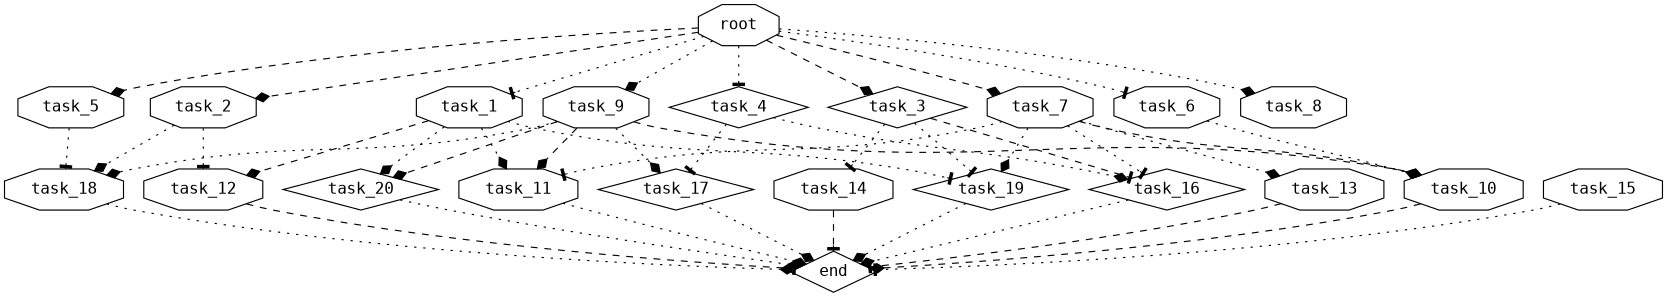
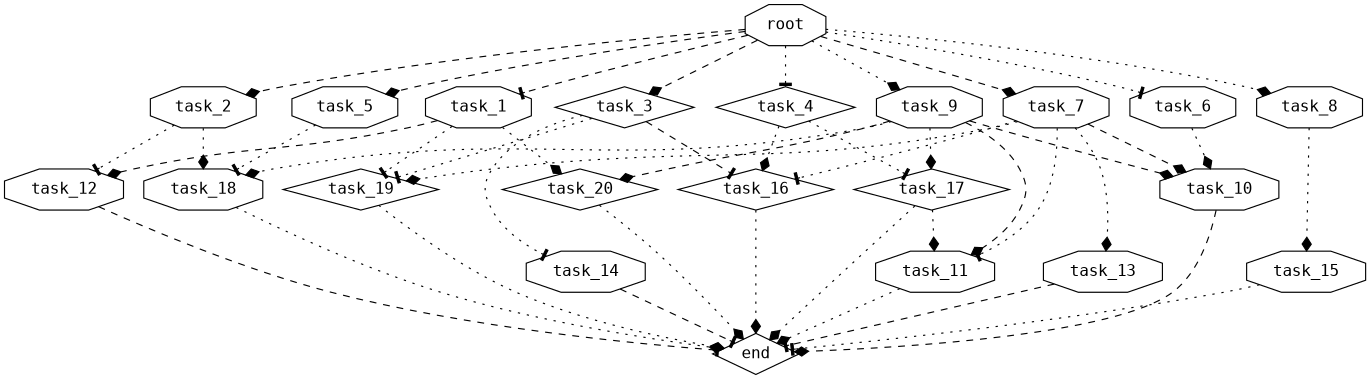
edge "root" -> "task_1": style dotted -> dashed
edge "task_1" -> "task_11": now "task_17" -> "task_11"
edge "task_8" -> "task_15": added
